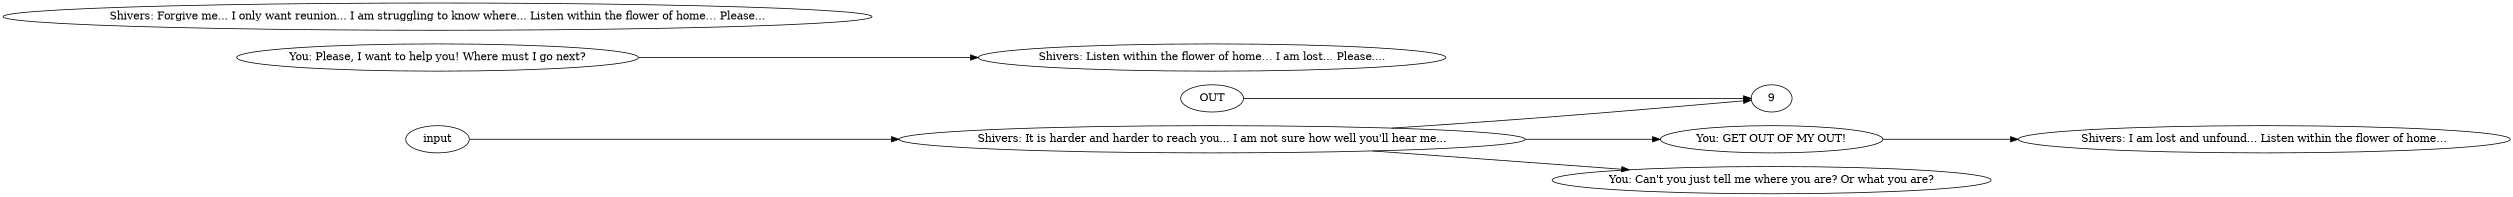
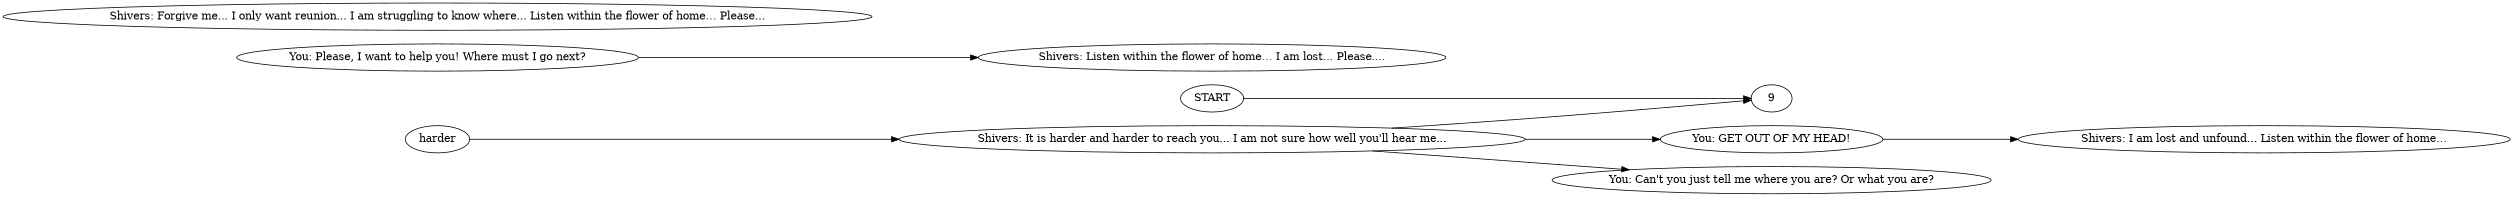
node "OUT": label "OUT" -> "START"
node "input": label "input" -> "harder"
node "You: GET OUT OF MY OUT!": label "You: GET OUT OF MY OUT!" -> "You: GET OUT OF MY HEAD!"
